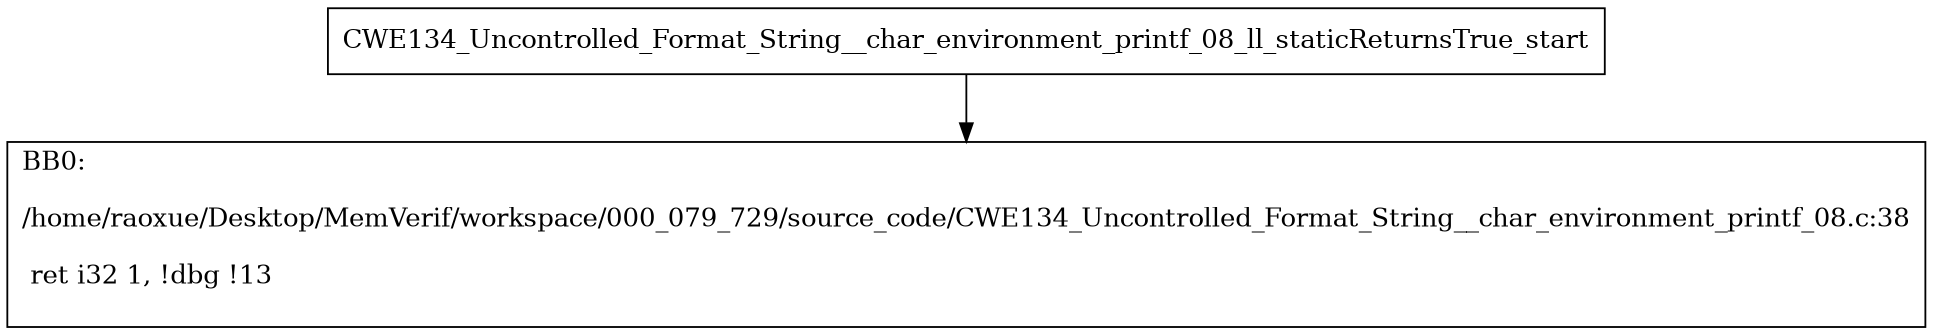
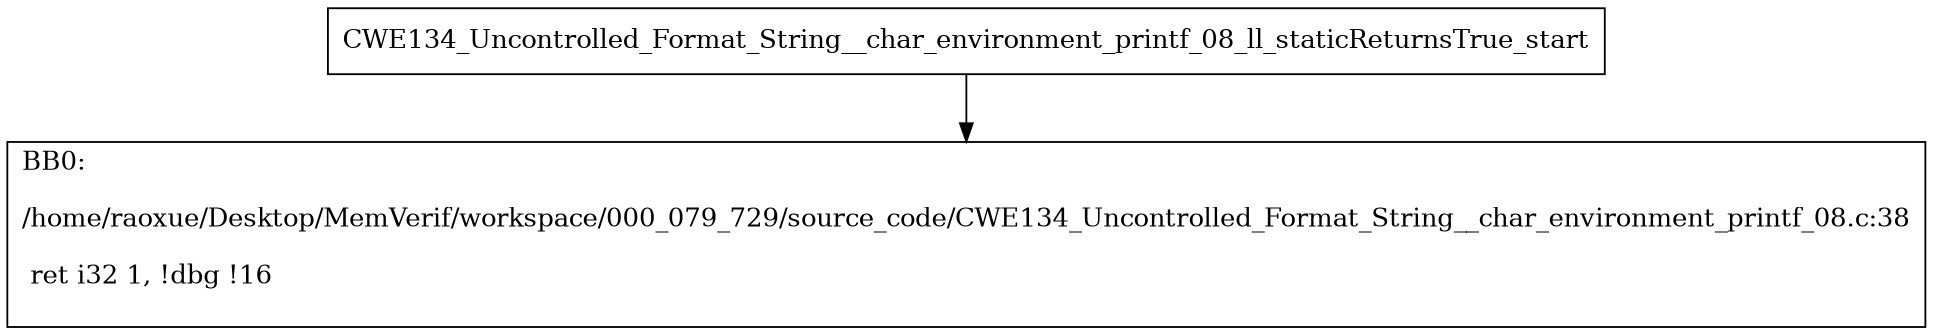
node "BB0:": text "ret i32 1, !dbg !13" -> "ret i32 1, !dbg !16"
